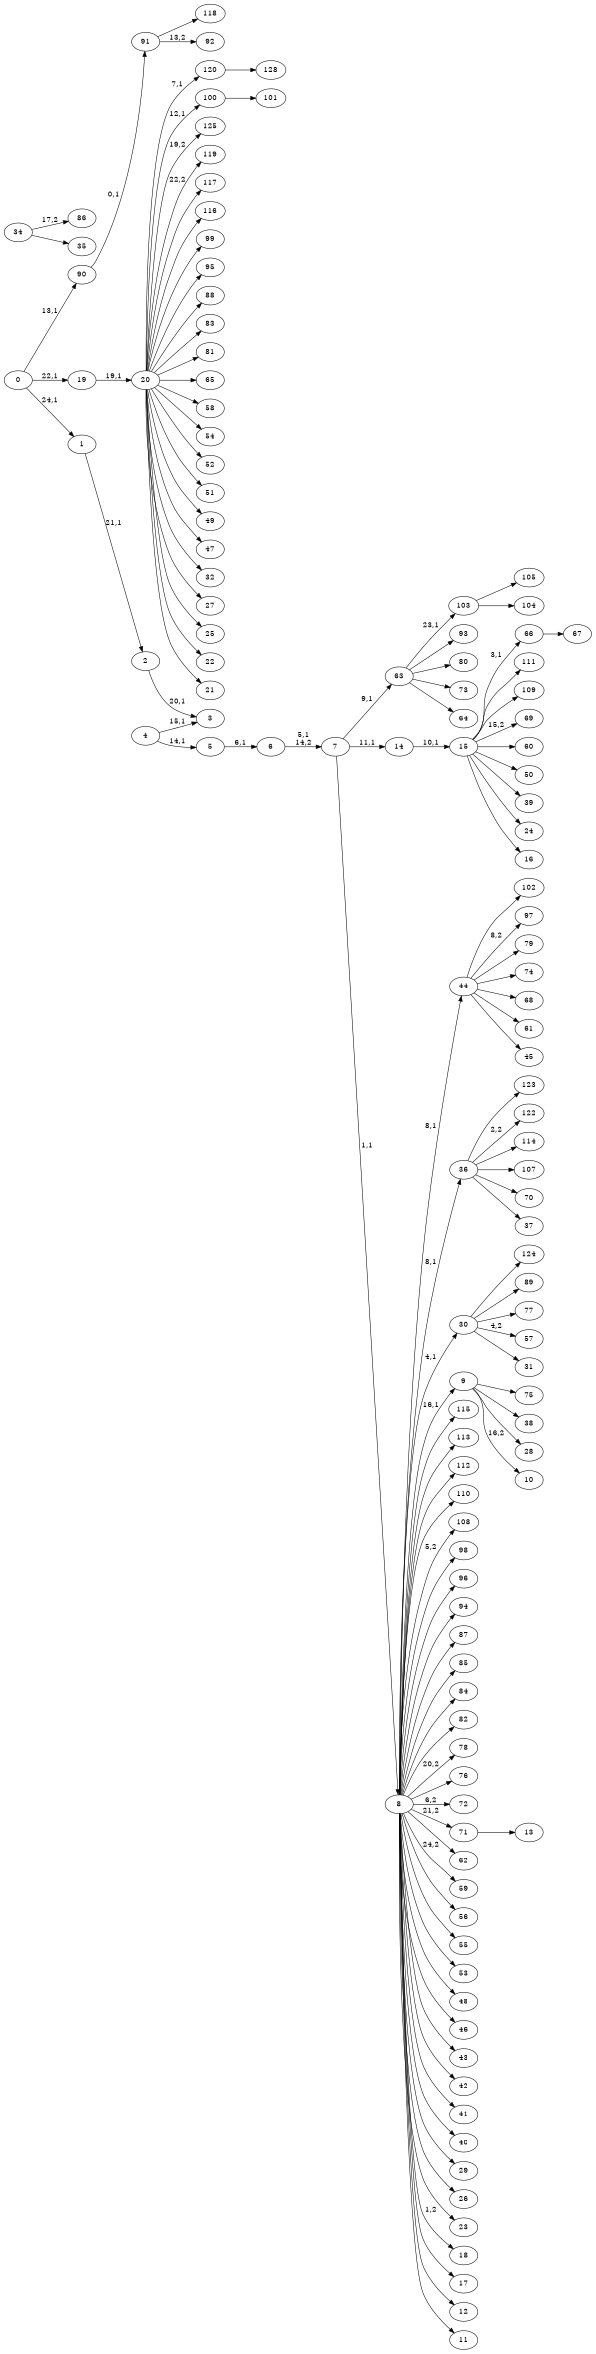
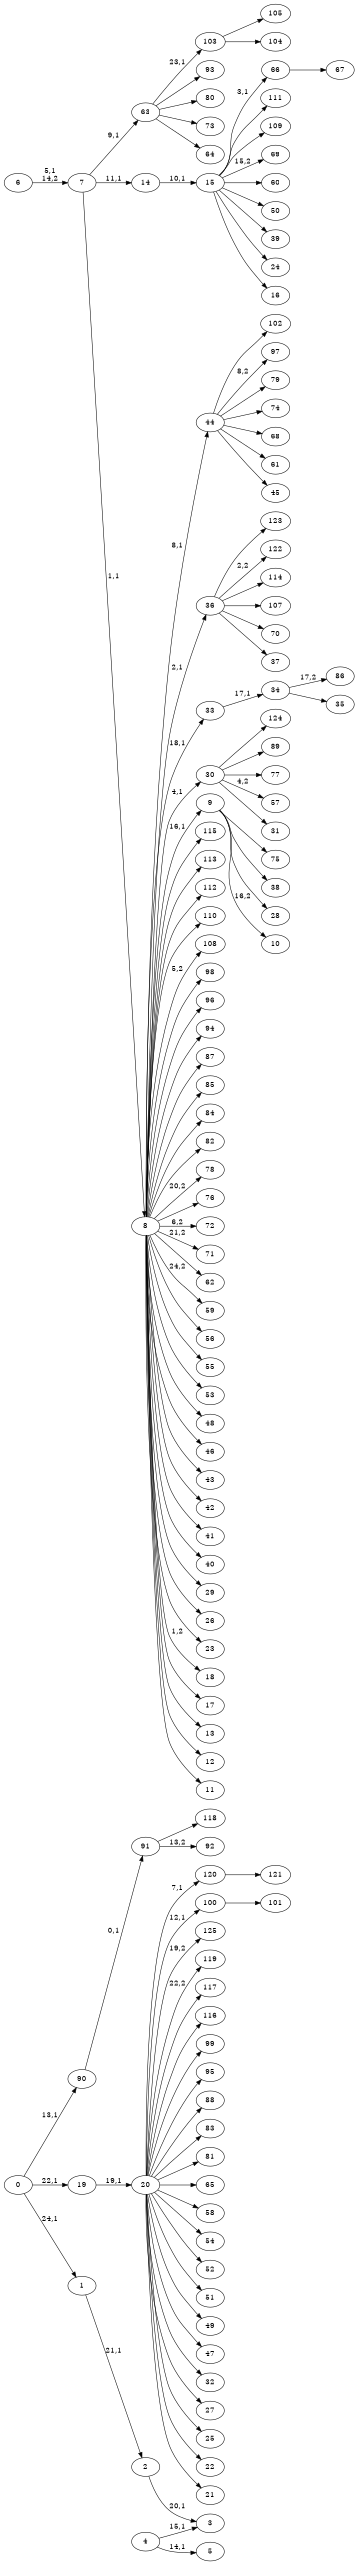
node "128": label "128" -> "121"
node "33": added
edge "5" -> "6": removed, label "6,1"
edge "8" -> "36": label "8,1" -> "2,1"
edge "71" -> "13": now "8" -> "13"
